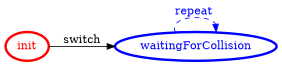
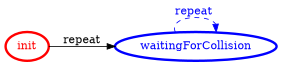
edge "init" -> "waitingForCollision": label "switch" -> "repeat"
